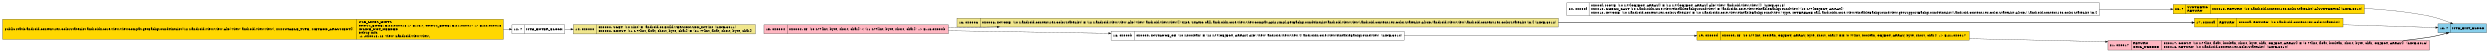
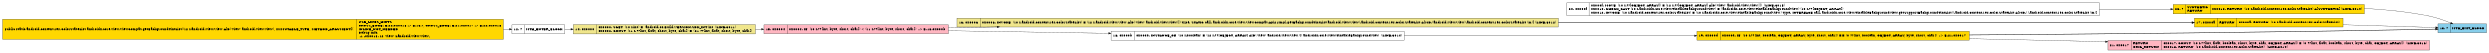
edge "14: 0x0000" -> "15: 0x0004": added
edge "21: 0x0017" -> "13: ?": now "19: 0x000d" -> "13: ?"
node "21: 0x0017": text "ORIG_NEEDED" -> "ORIG_RETURN"
